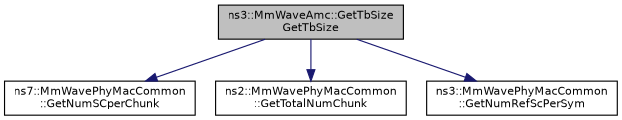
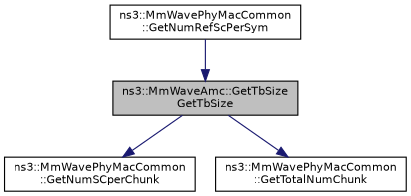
edge "ns3::MmWaveAmc::GetTbSize GetTbSize" -> "ns3::MmWavePhyMacCommon ::GetNumRefScPerSym": reversed
node "ns7::MmWavePhyMacCommon ::GetNumSCperChunk": label "ns7::MmWavePhyMacCommon ::GetNumSCperChunk" -> "ns3::MmWavePhyMacCommon ::GetNumSCperChunk"
node "ns2::MmWavePhyMacCommon ::GetTotalNumChunk": label "ns2::MmWavePhyMacCommon ::GetTotalNumChunk" -> "ns3::MmWavePhyMacCommon ::GetTotalNumChunk"
